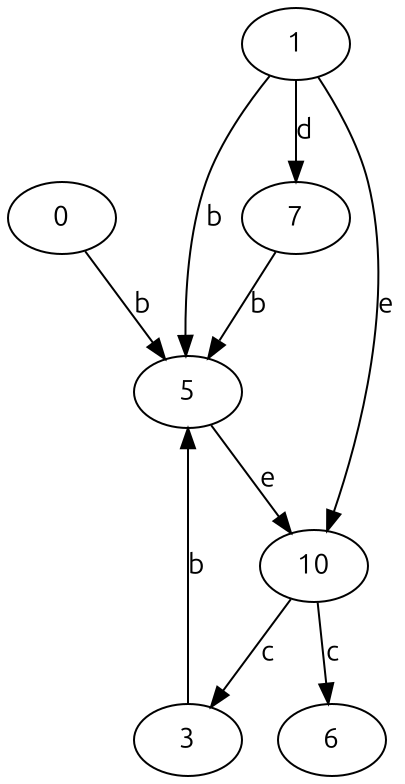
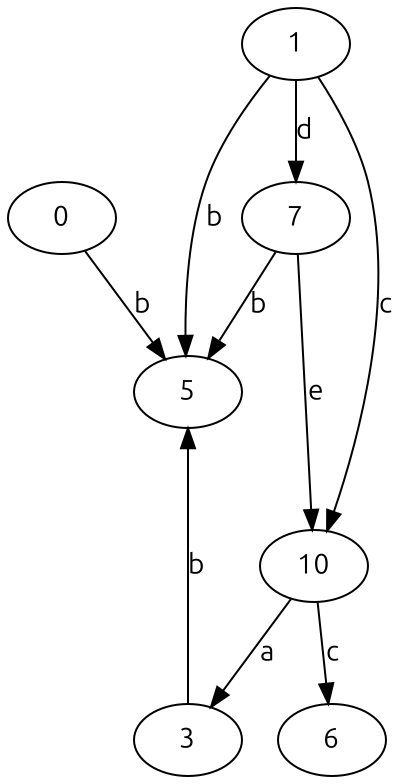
edge "1" -> "10": label "e" -> "c"
edge "5" -> "10": now "7" -> "10"
edge "10" -> "3": label "c" -> "a"
